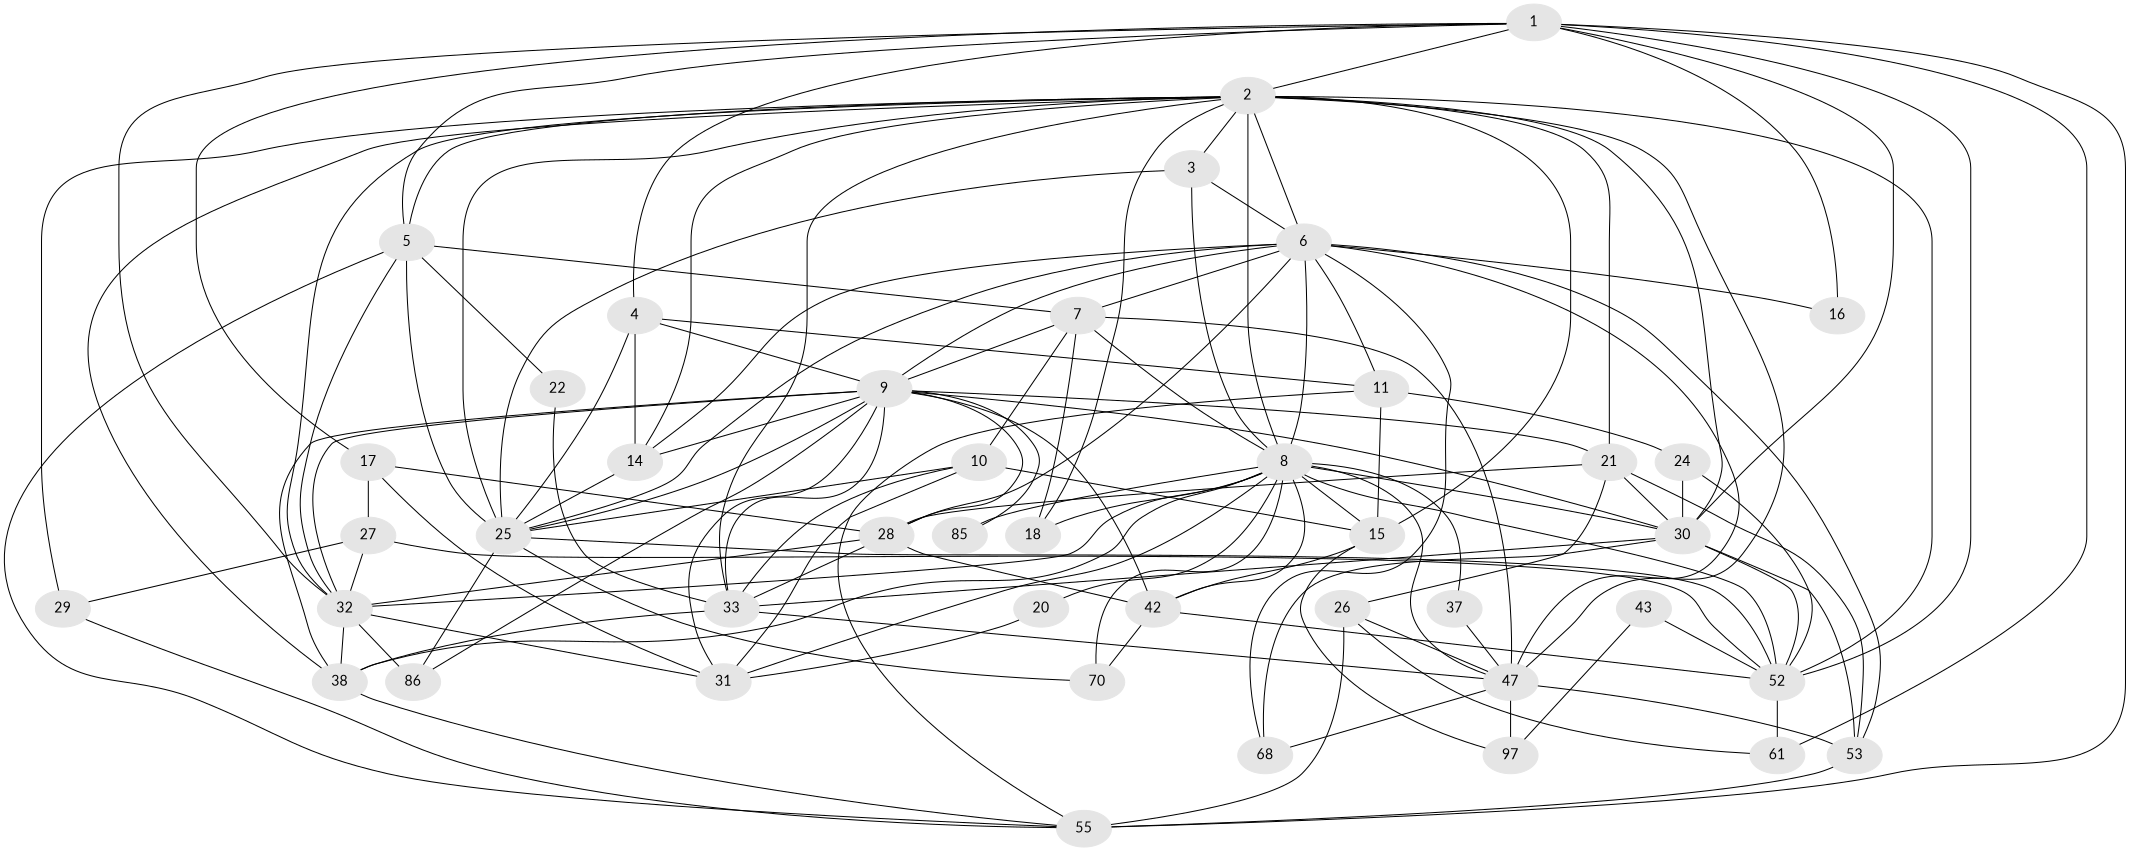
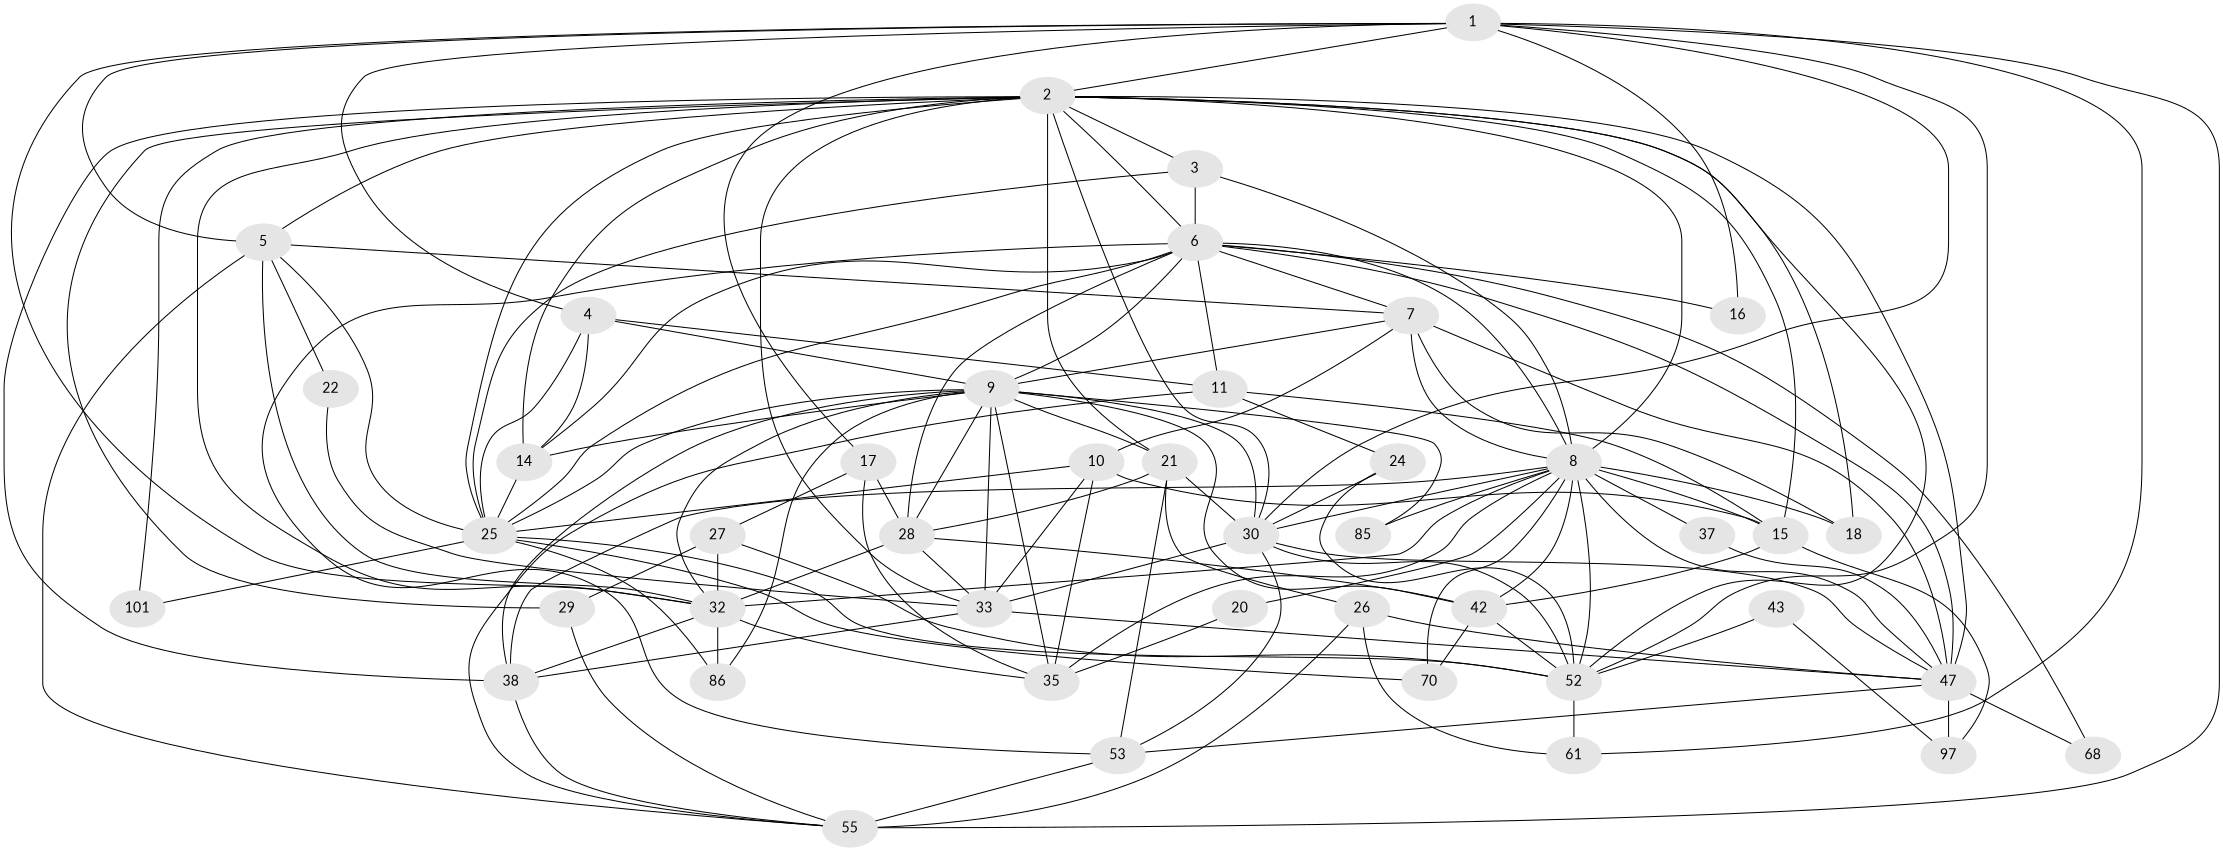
edge "30" -- "68": now "30" -- "47"
node "101": added
node "31": label "31" -> "35"
